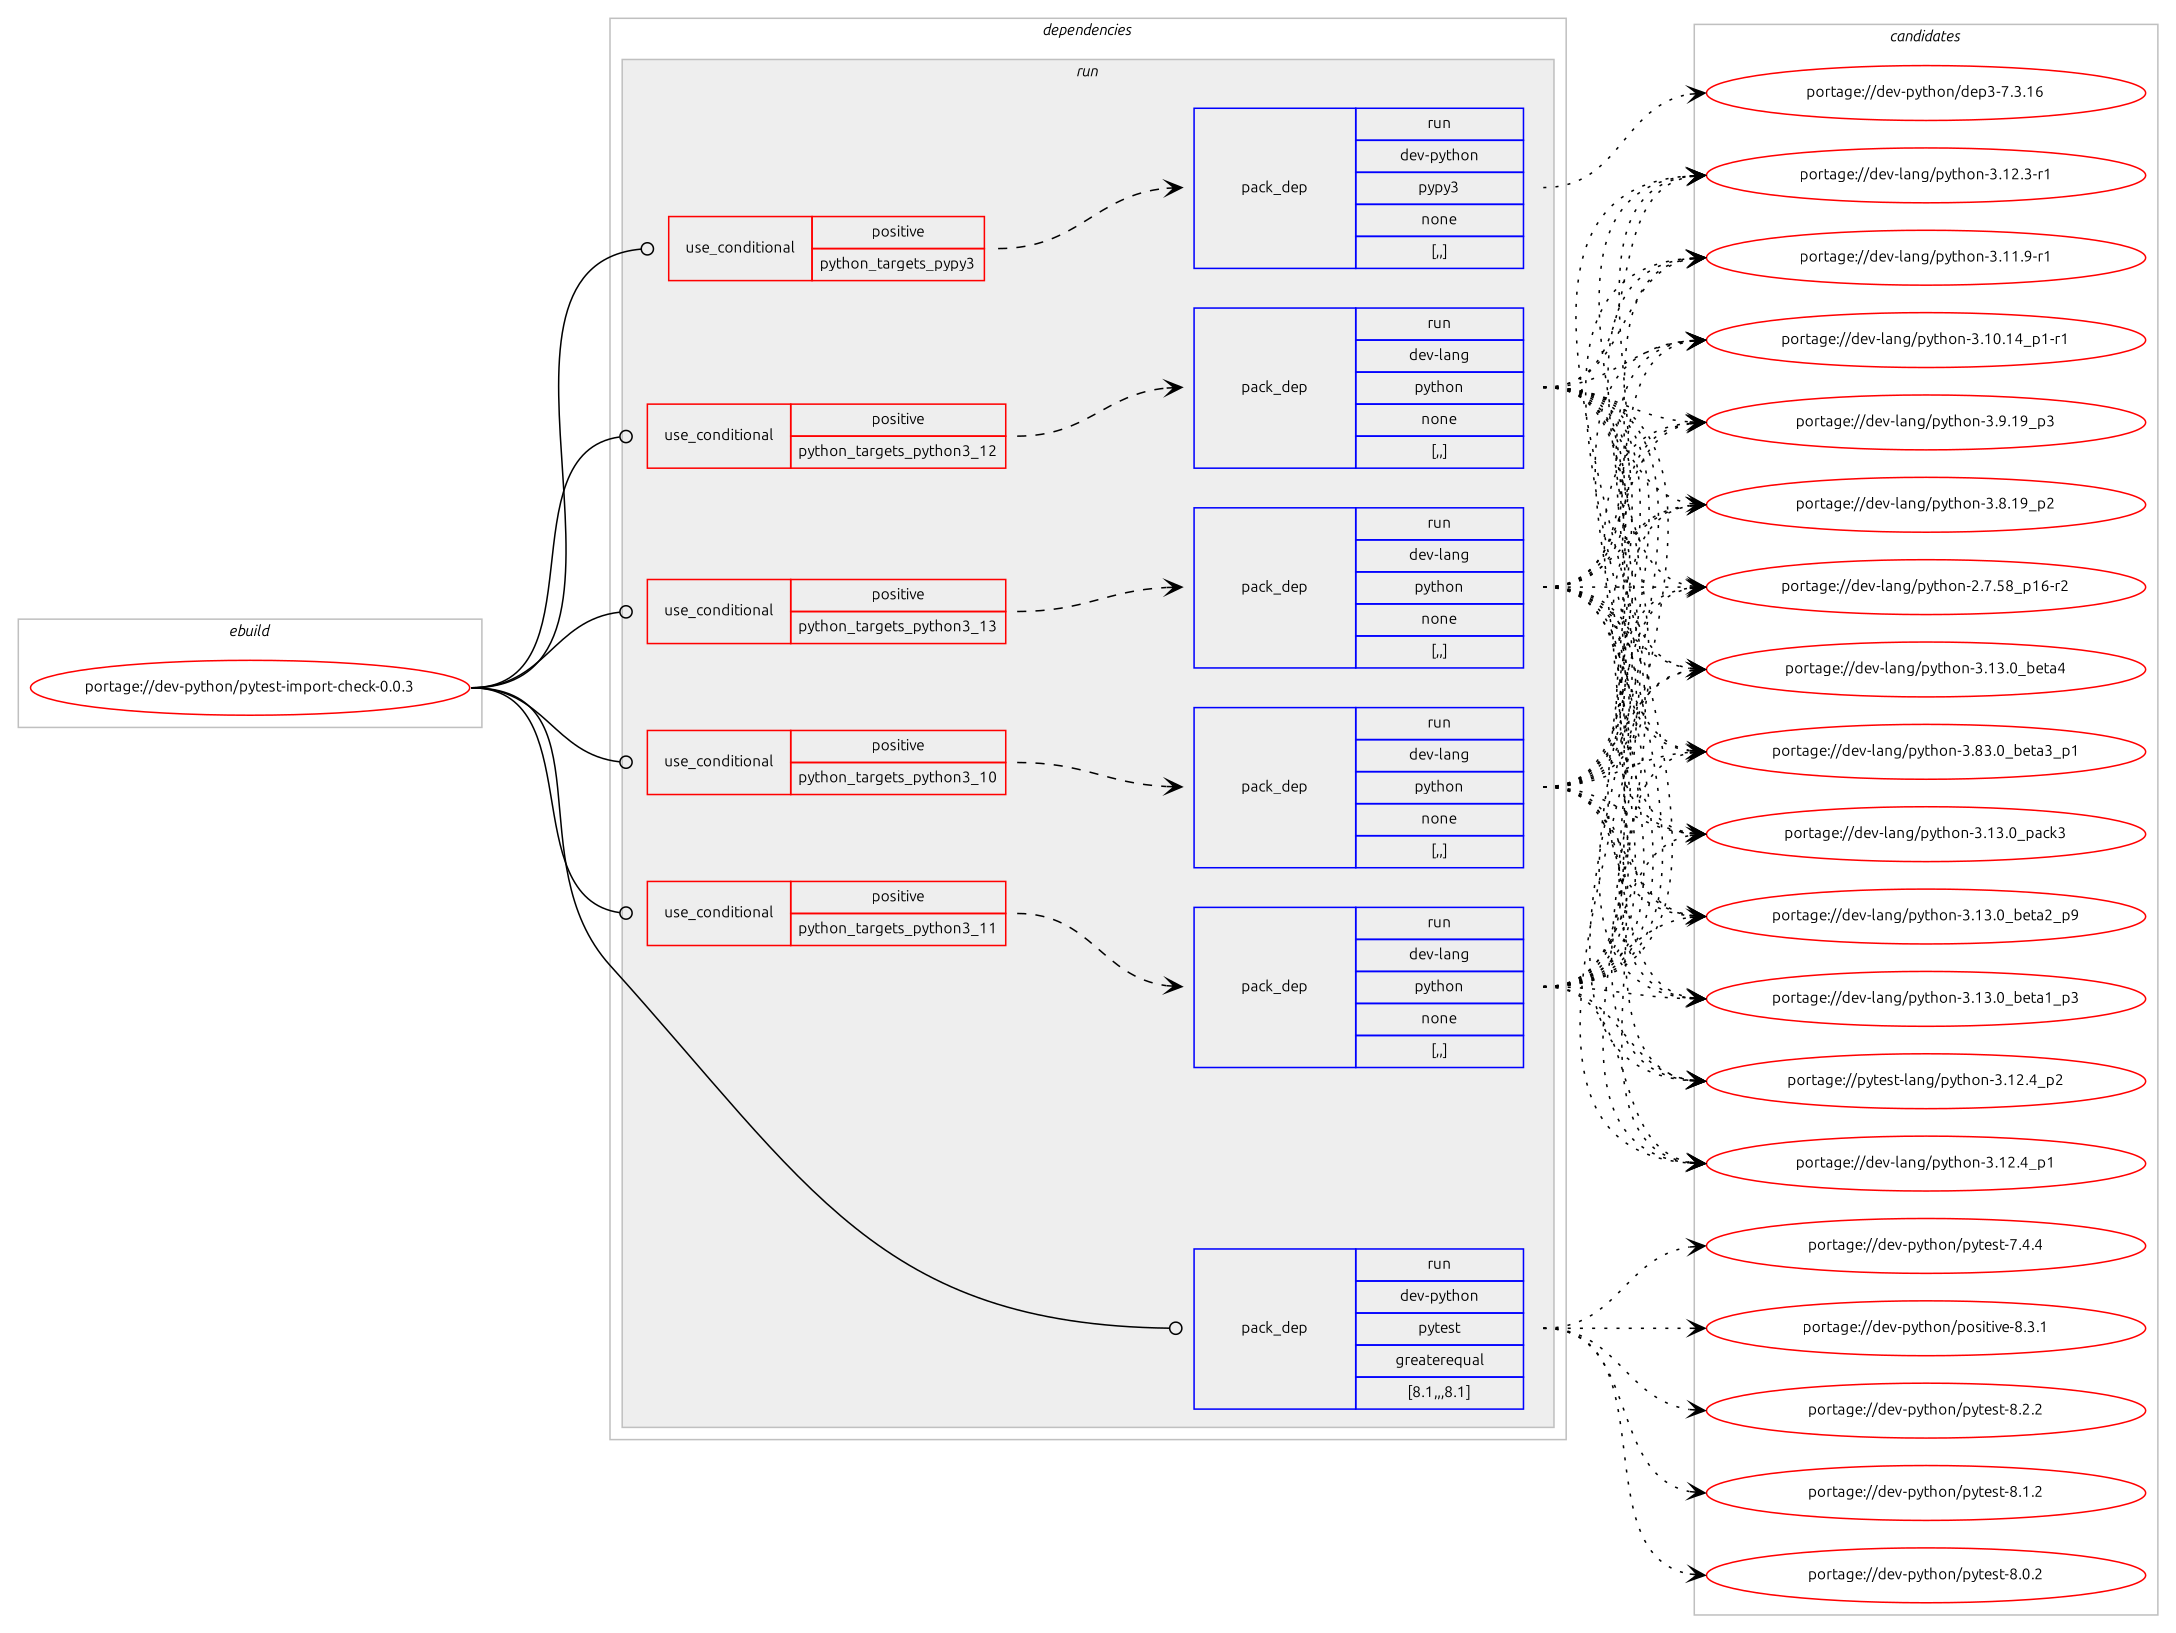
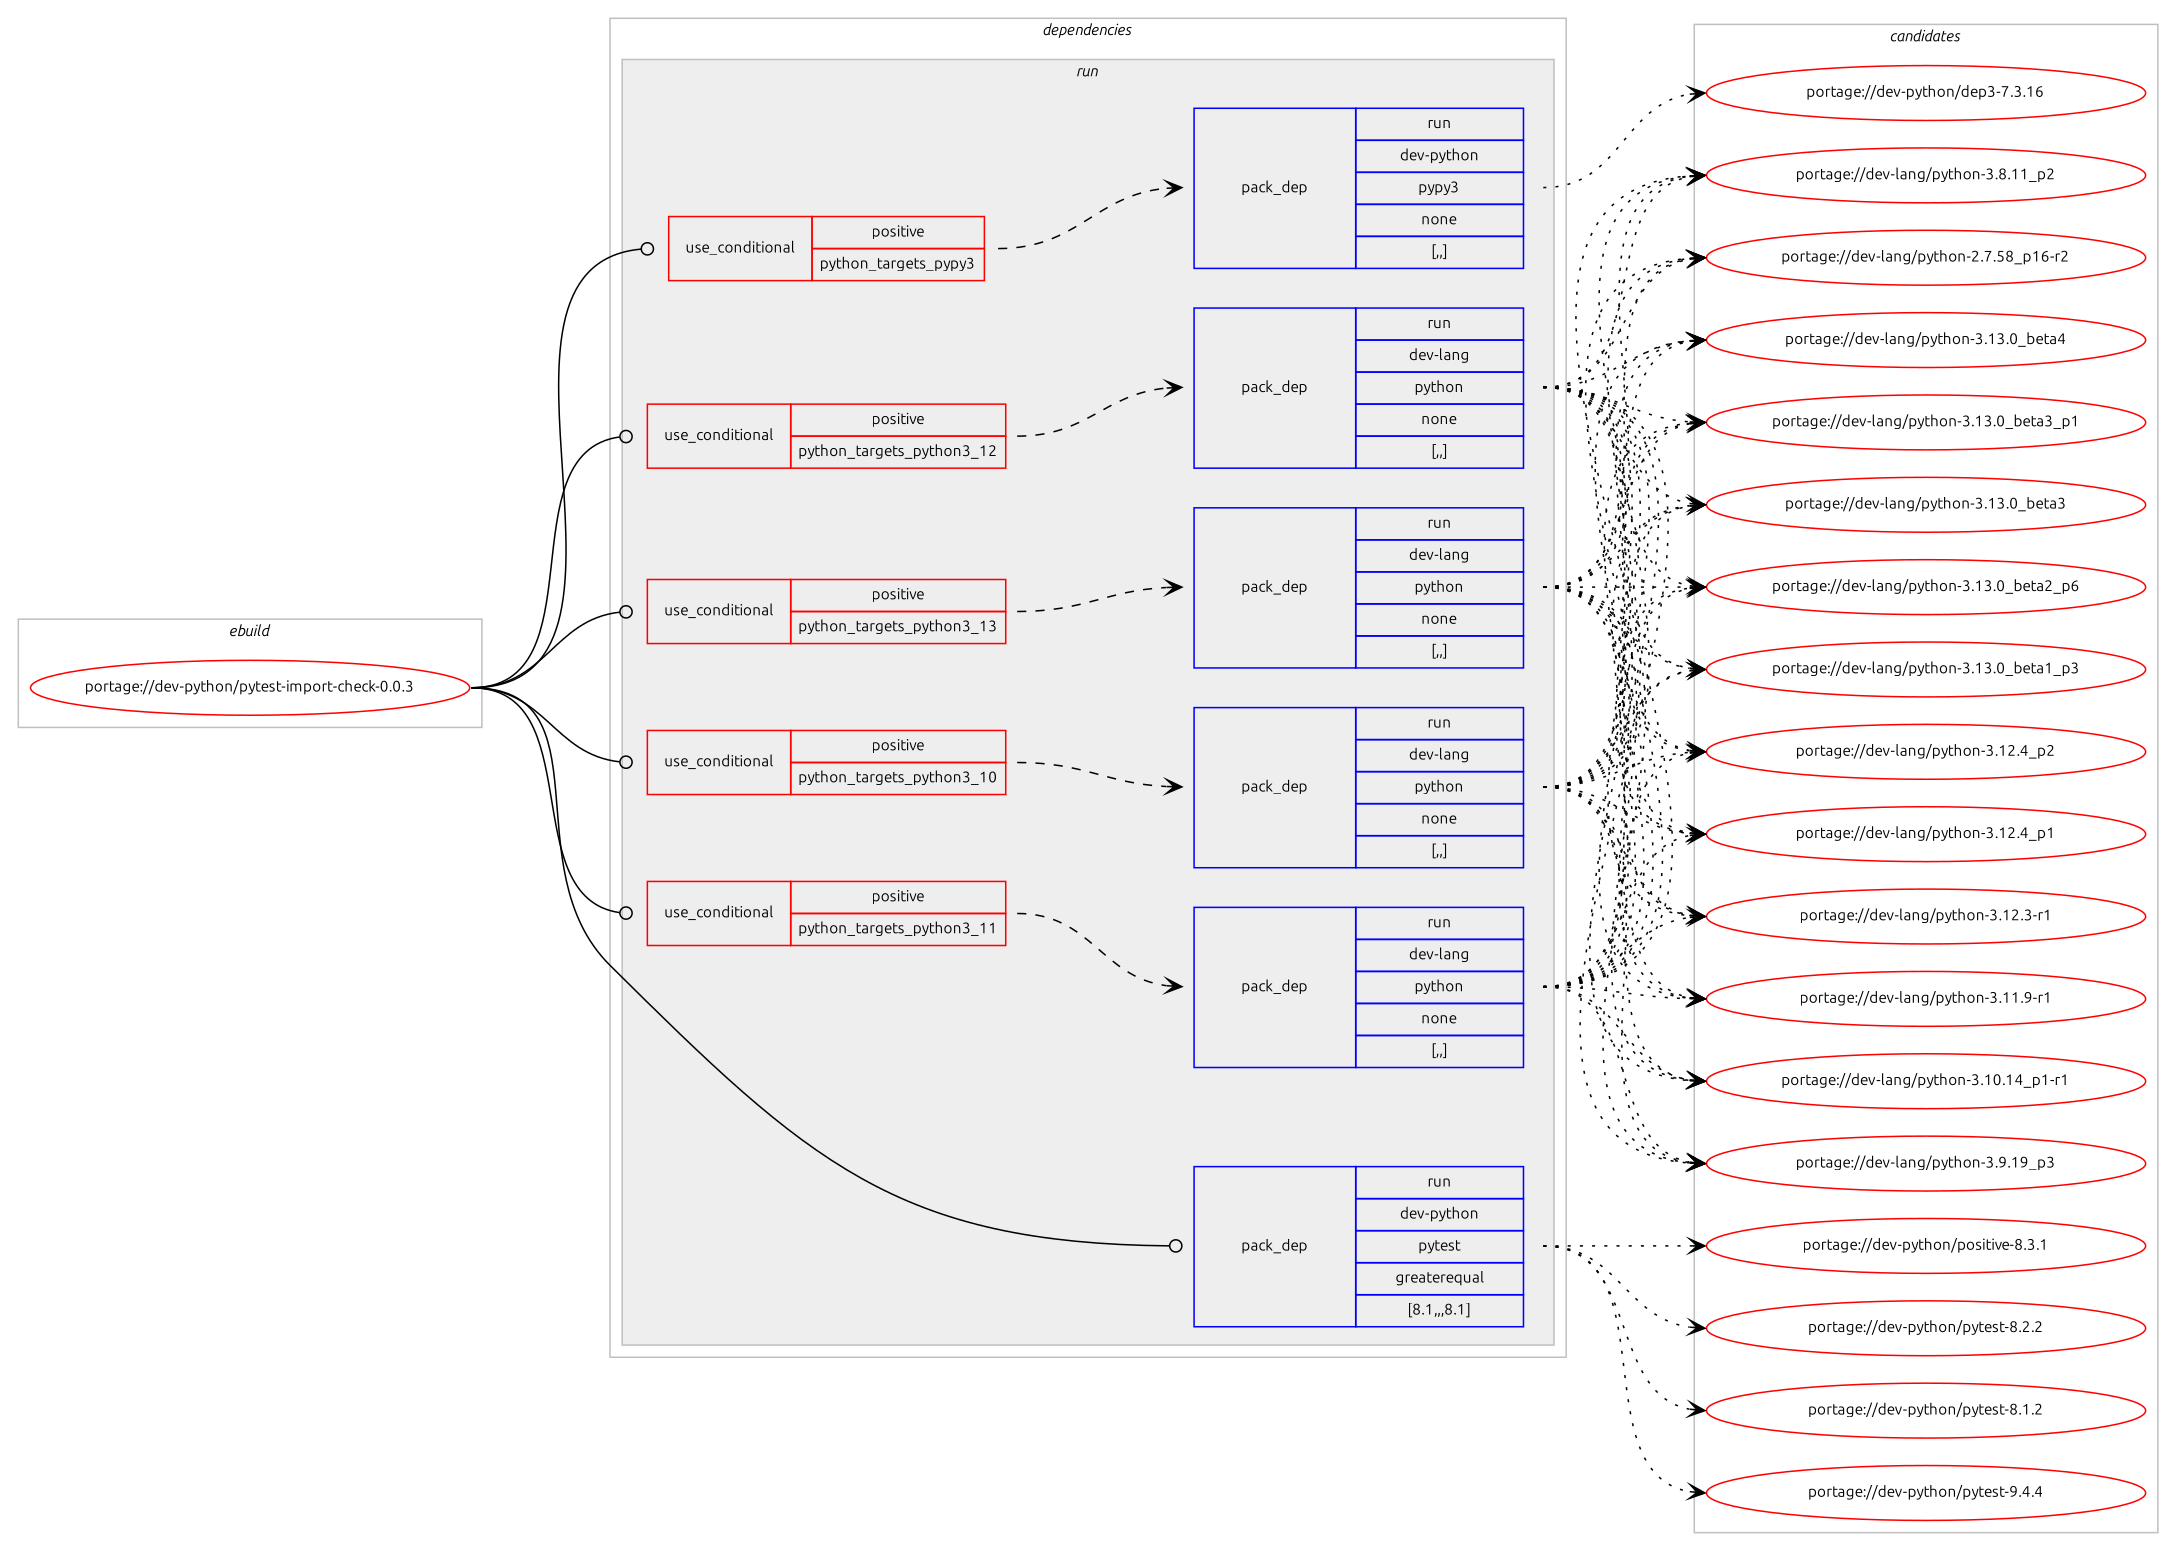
node "portage://dev-lang/python-3.8.19_p2": label "portage://dev-lang/python-3.8.19_p2" -> "portage://dev-lang/python-3.8.11_p2"
node "portage://dev-lang/python-3.83.0_beta3_p1": label "portage://dev-lang/python-3.83.0_beta3_p1" -> "portage://dev-lang/python-3.13.0_beta3_p1"
node "portage://dev-lang/python-3.13.0_pack3": label "portage://dev-lang/python-3.13.0_pack3" -> "portage://dev-lang/python-3.13.0_beta3"
node "portage://dev-lang/python-3.13.0_beta2_p9": label "portage://dev-lang/python-3.13.0_beta2_p9" -> "portage://dev-lang/python-3.13.0_beta2_p6"
node "portage://pytest-lang/python-3.12.4_p2": label "portage://pytest-lang/python-3.12.4_p2" -> "portage://dev-lang/python-3.12.4_p2"
node "portage://dev-python/pytest-7.4.4": label "portage://dev-python/pytest-7.4.4" -> "portage://dev-python/pytest-9.4.4"
node "portage://dev-python/pytest-8.0.2": removed
